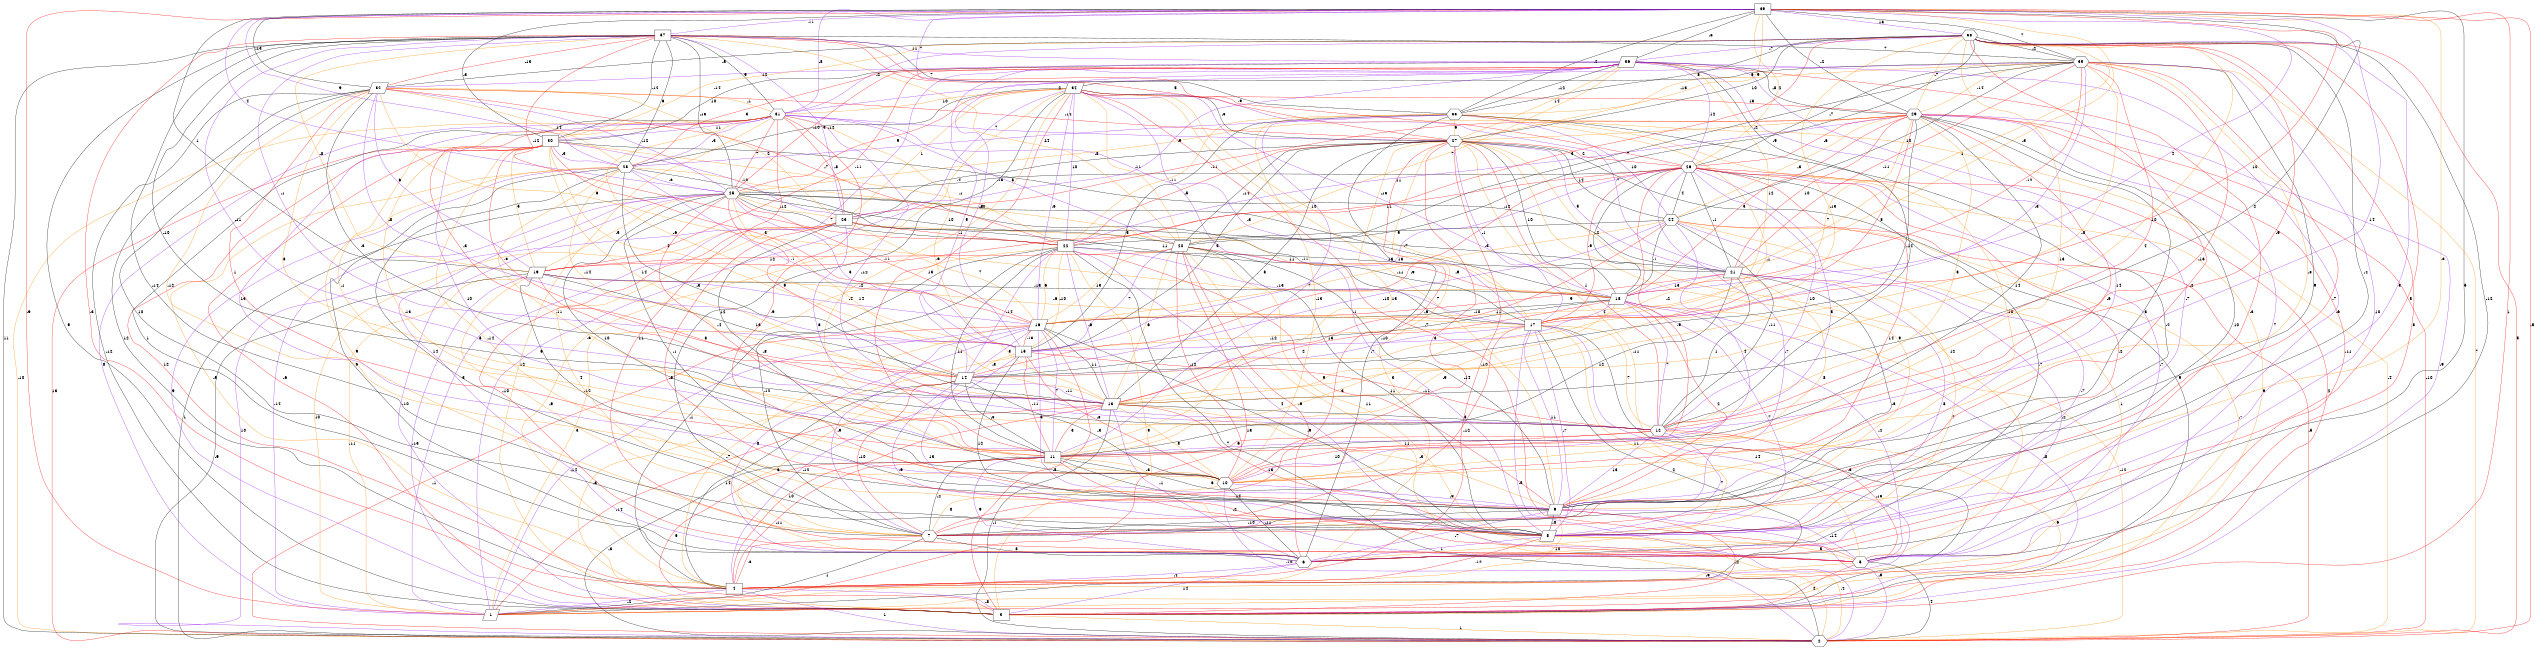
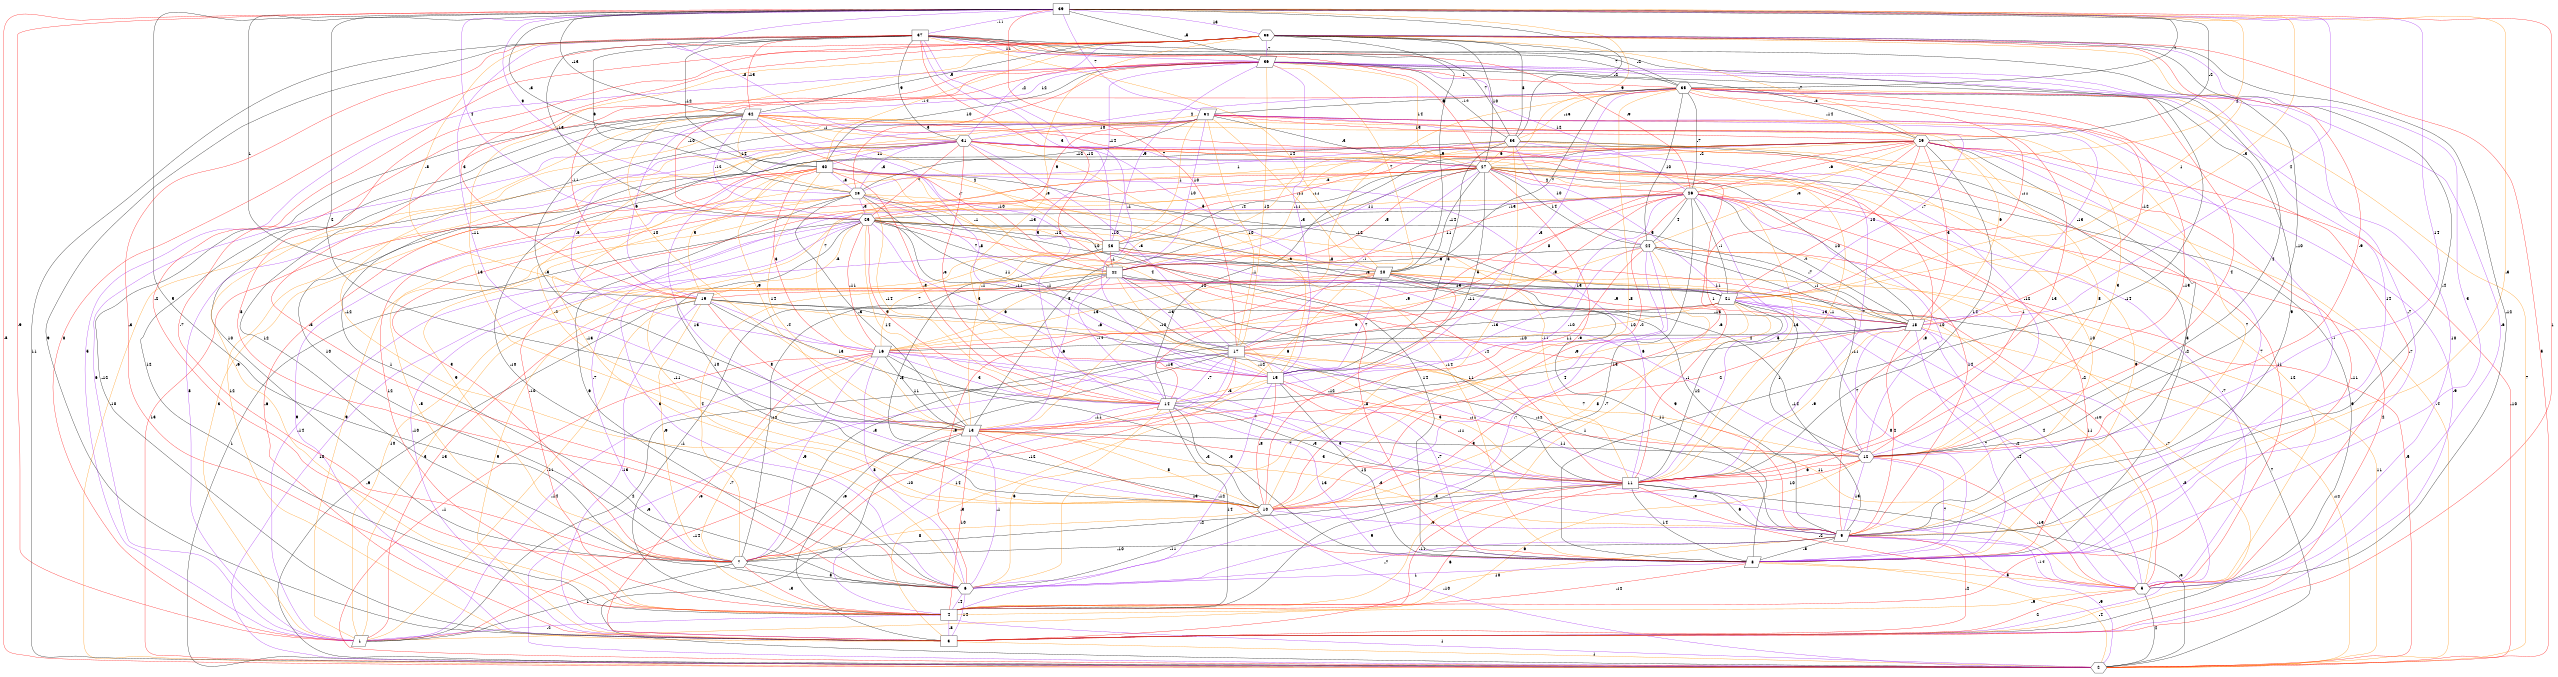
edge "36" -- "35": added, label "1"
edge "26" -- "6": now "26" -- "4"
